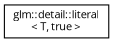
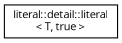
node "glm::detail::literal < T, true >": label "glm::detail::literal < T, true >" -> "literal::detail::literal < T, true >"
